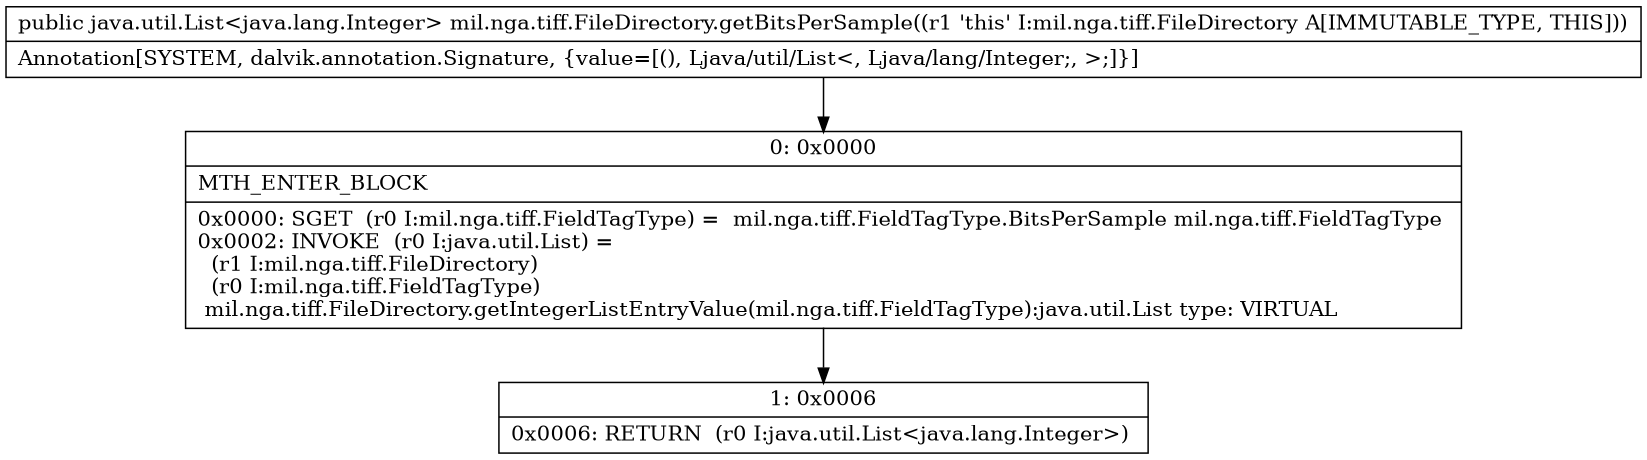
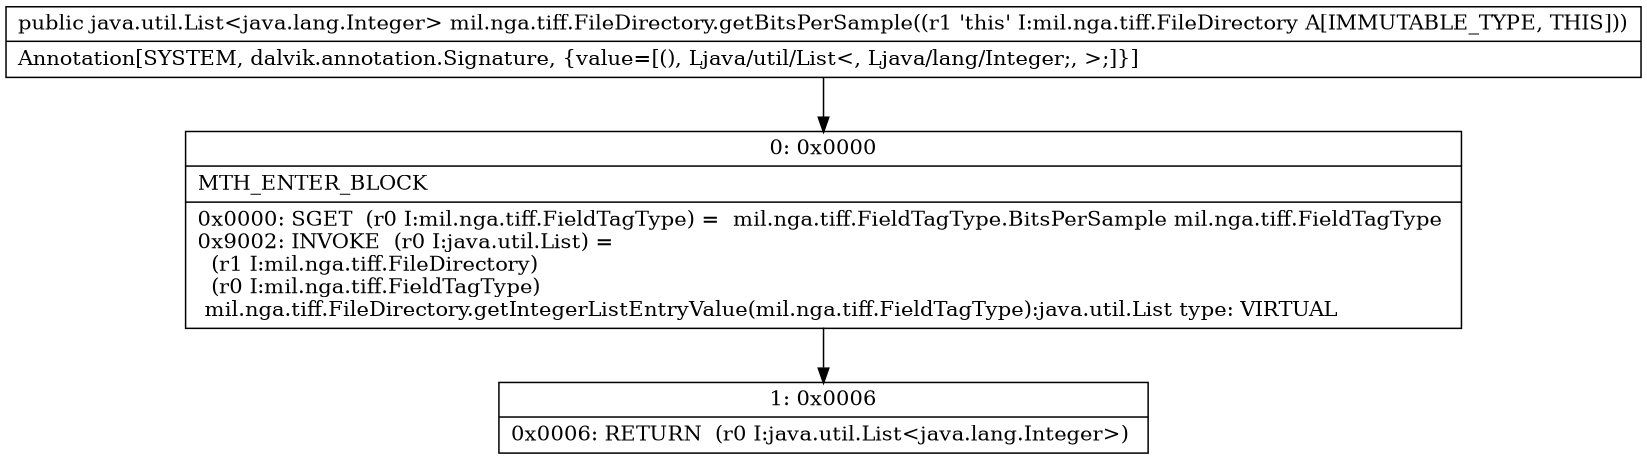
node "0: 0x0000": text "0x0002: INVOKE  (r0 I:java.util.List) =" -> "0x9002: INVOKE  (r0 I:java.util.List) ="
